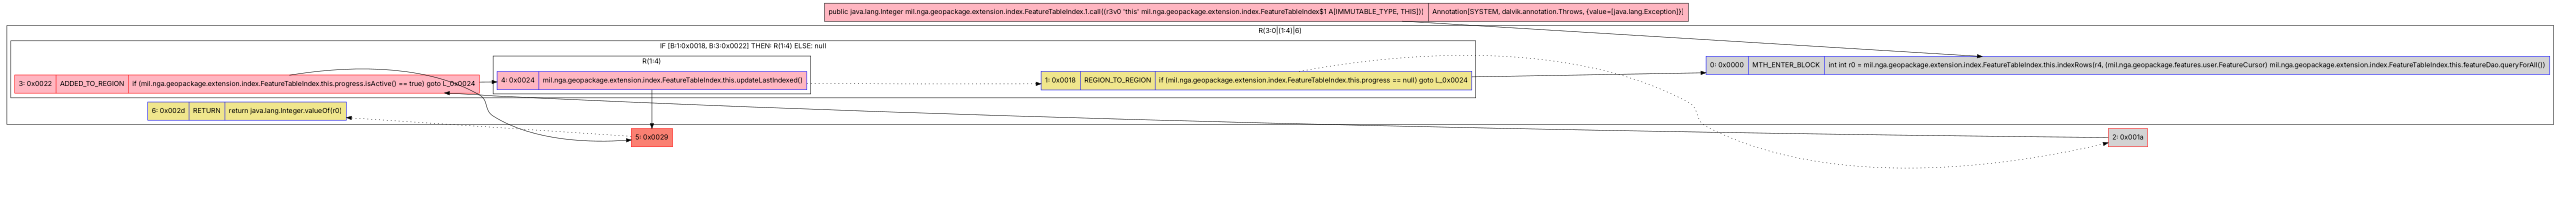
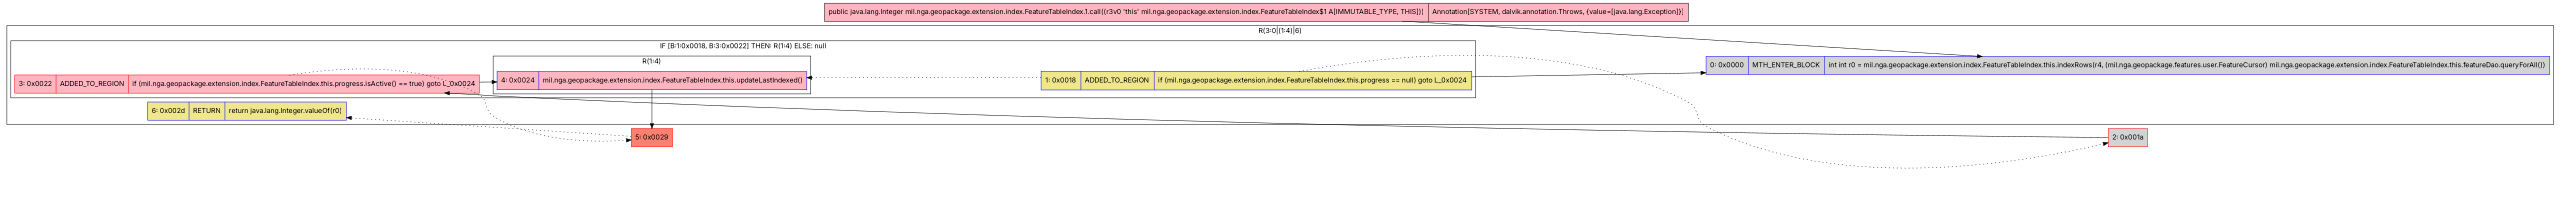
node "1: 0x0018": text "REGION_TO_REGION" -> "ADDED_TO_REGION"
edge "4: 0x0024" -> "1: 0x0018": reversed
edge "3: 0x0022" -> "5: 0x0029": style solid -> dotted
